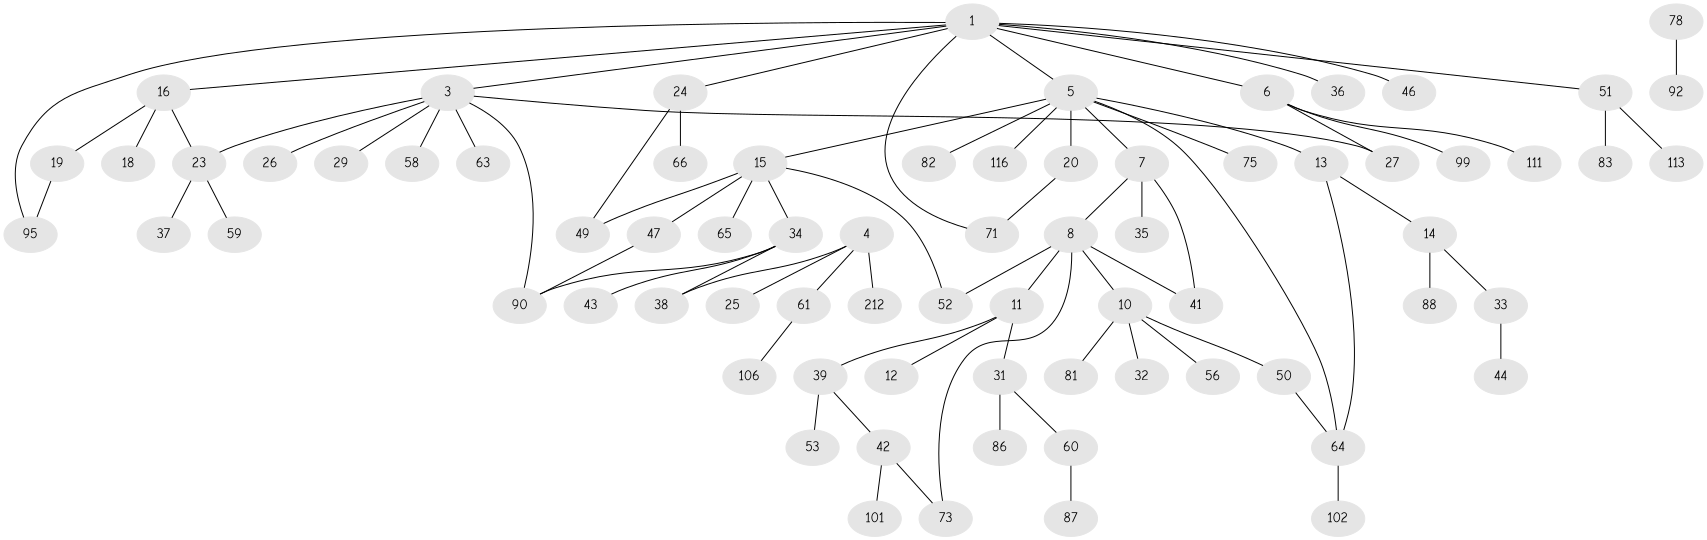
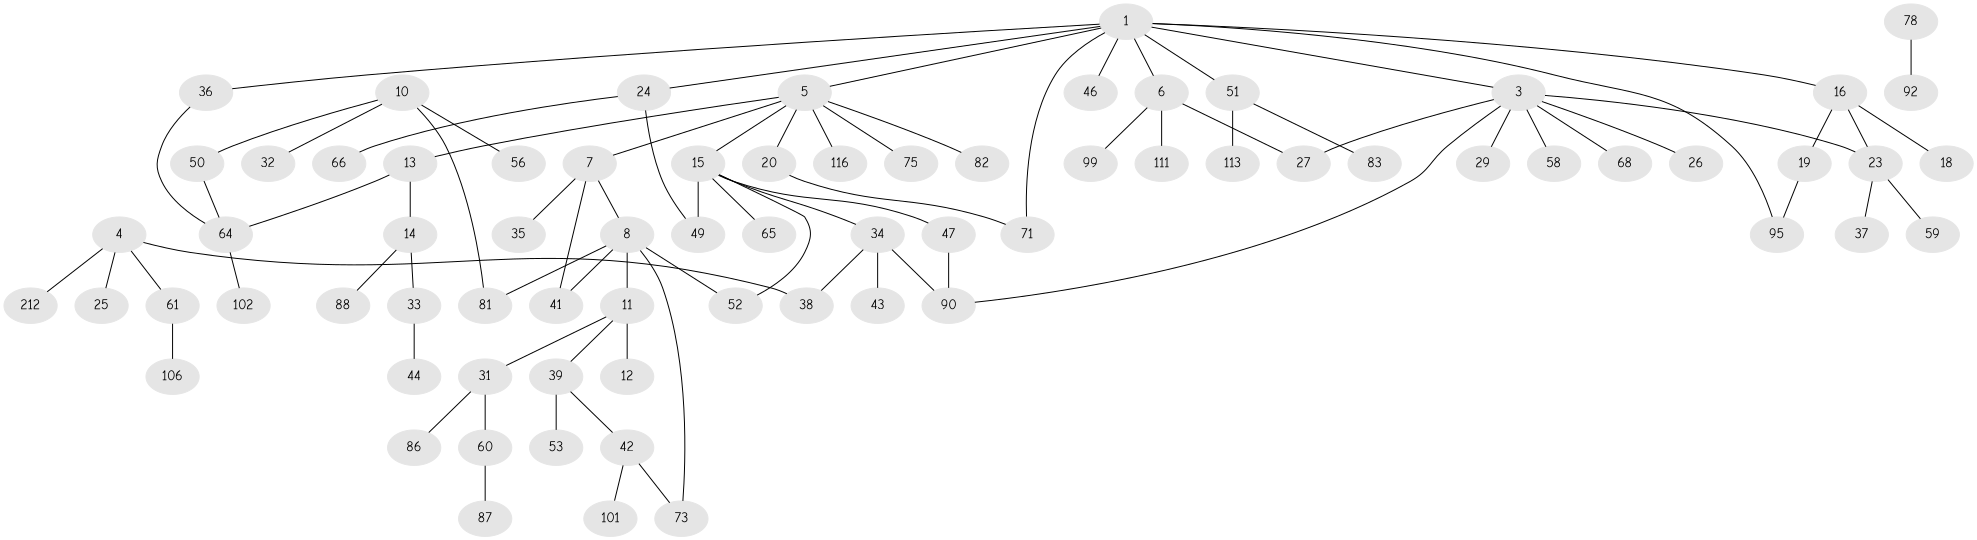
node "63": label "63" -> "68"
edge "5" -- "64": now "36" -- "64"
edge "8" -- "10": now "8" -- "81"
